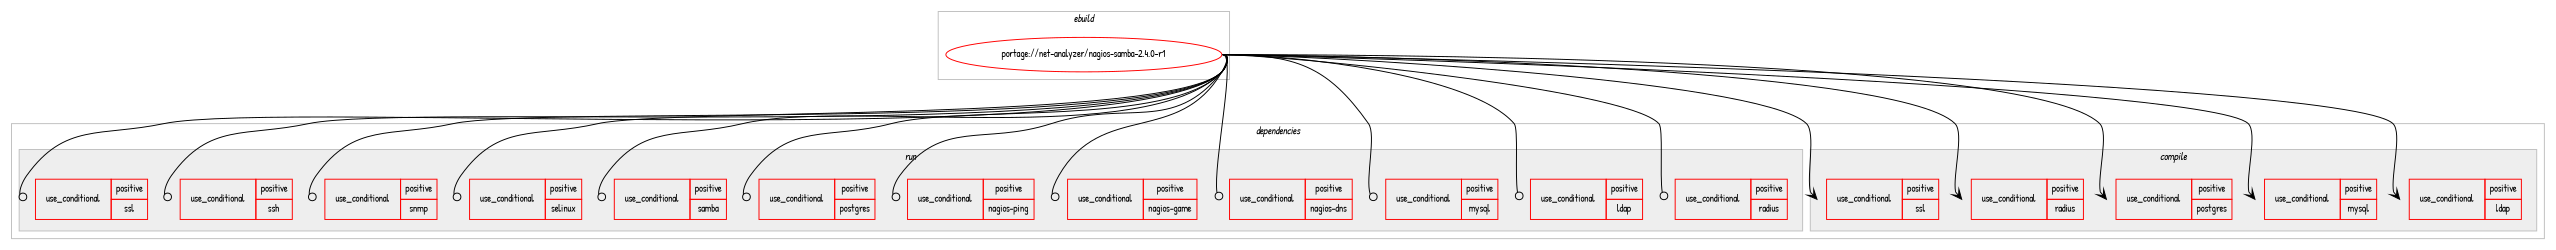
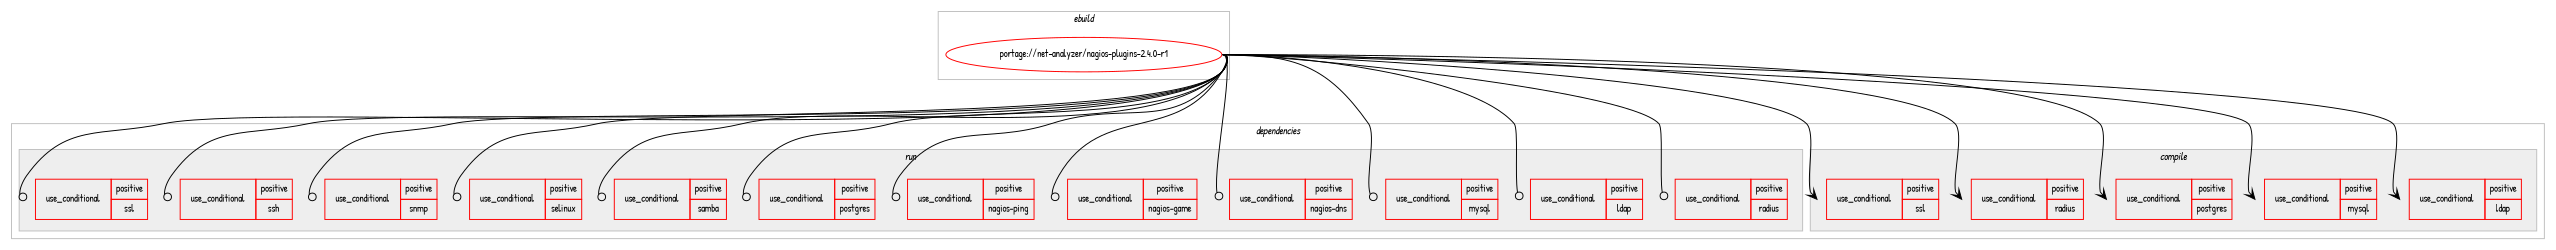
node "portage://net-analyzer/nagios-samba-2.4.0-r1": label "portage://net-analyzer/nagios-samba-2.4.0-r1" -> "portage://net-analyzer/nagios-plugins-2.4.0-r1"
